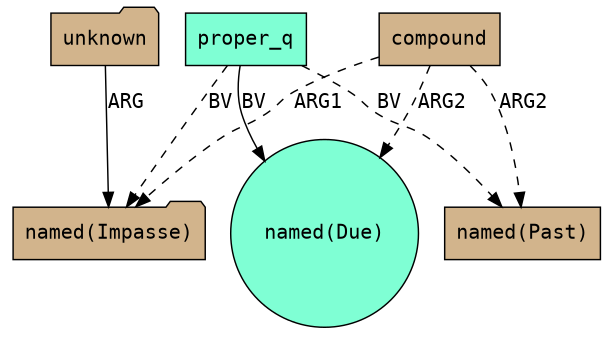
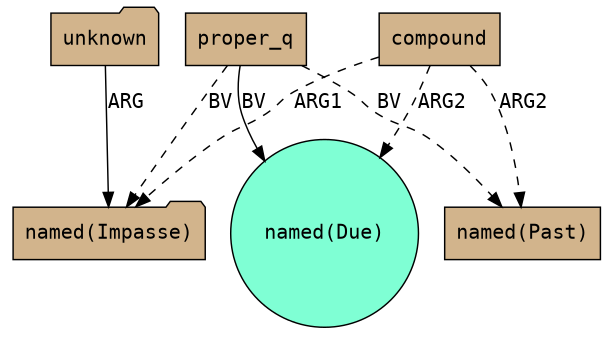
node "proper_q": fillcolor aquamarine -> tan
